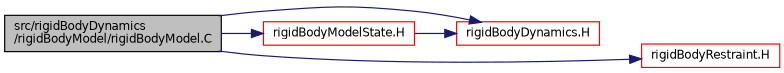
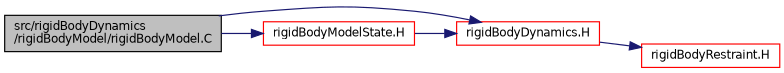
edge "src/rigidBodyDynamics /rigidBodyModel/rigidBodyModel.C" -> "rigidBodyRestraint.H": now "rigidBodyDynamics.H" -> "rigidBodyRestraint.H"
